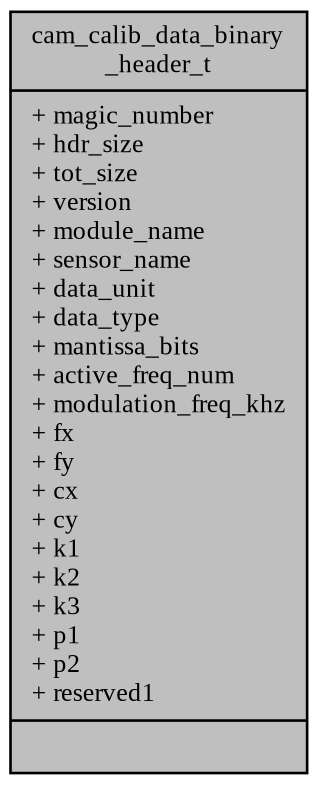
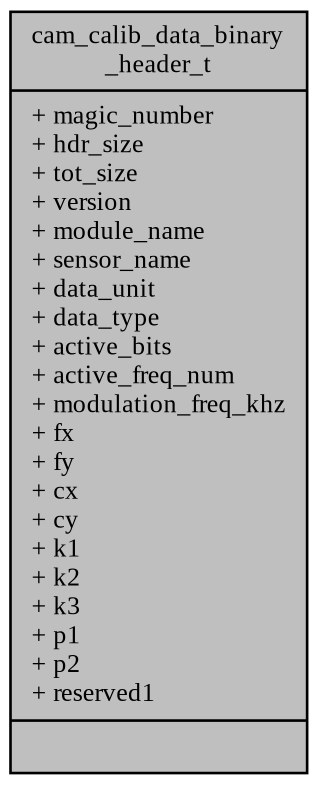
node "cam_calib_data_binary": text "+ mantissa_bits" -> "+ active_bits"
